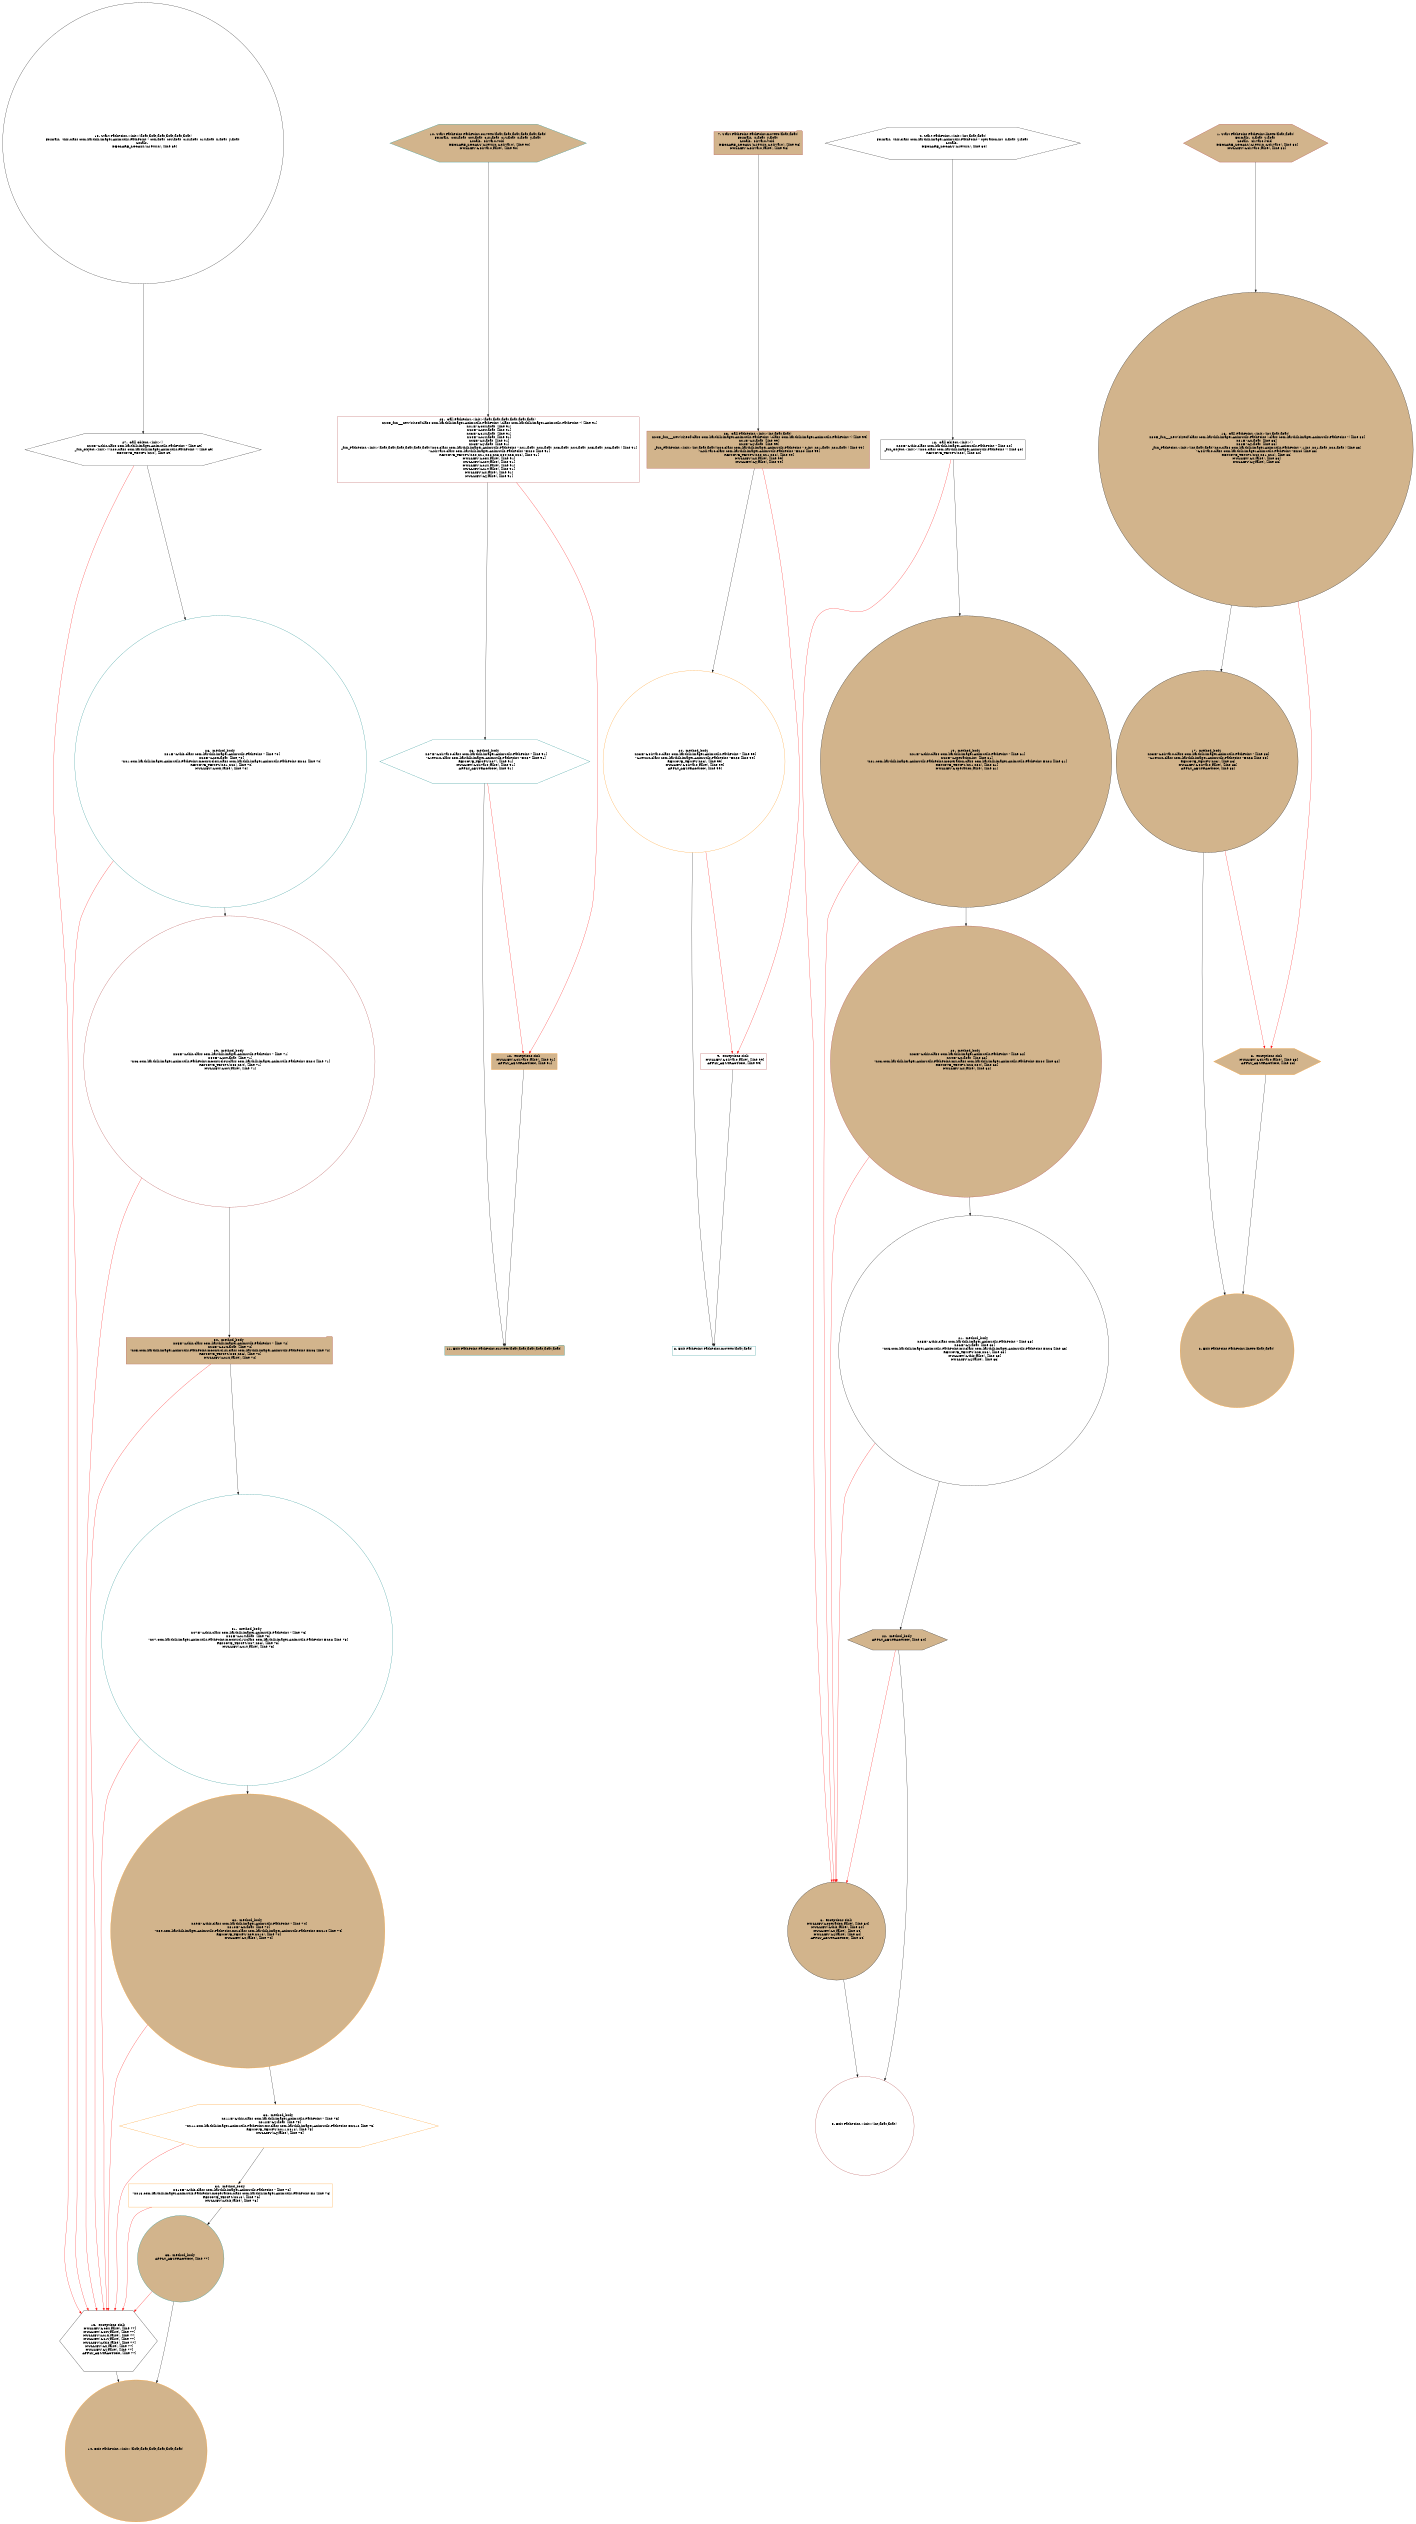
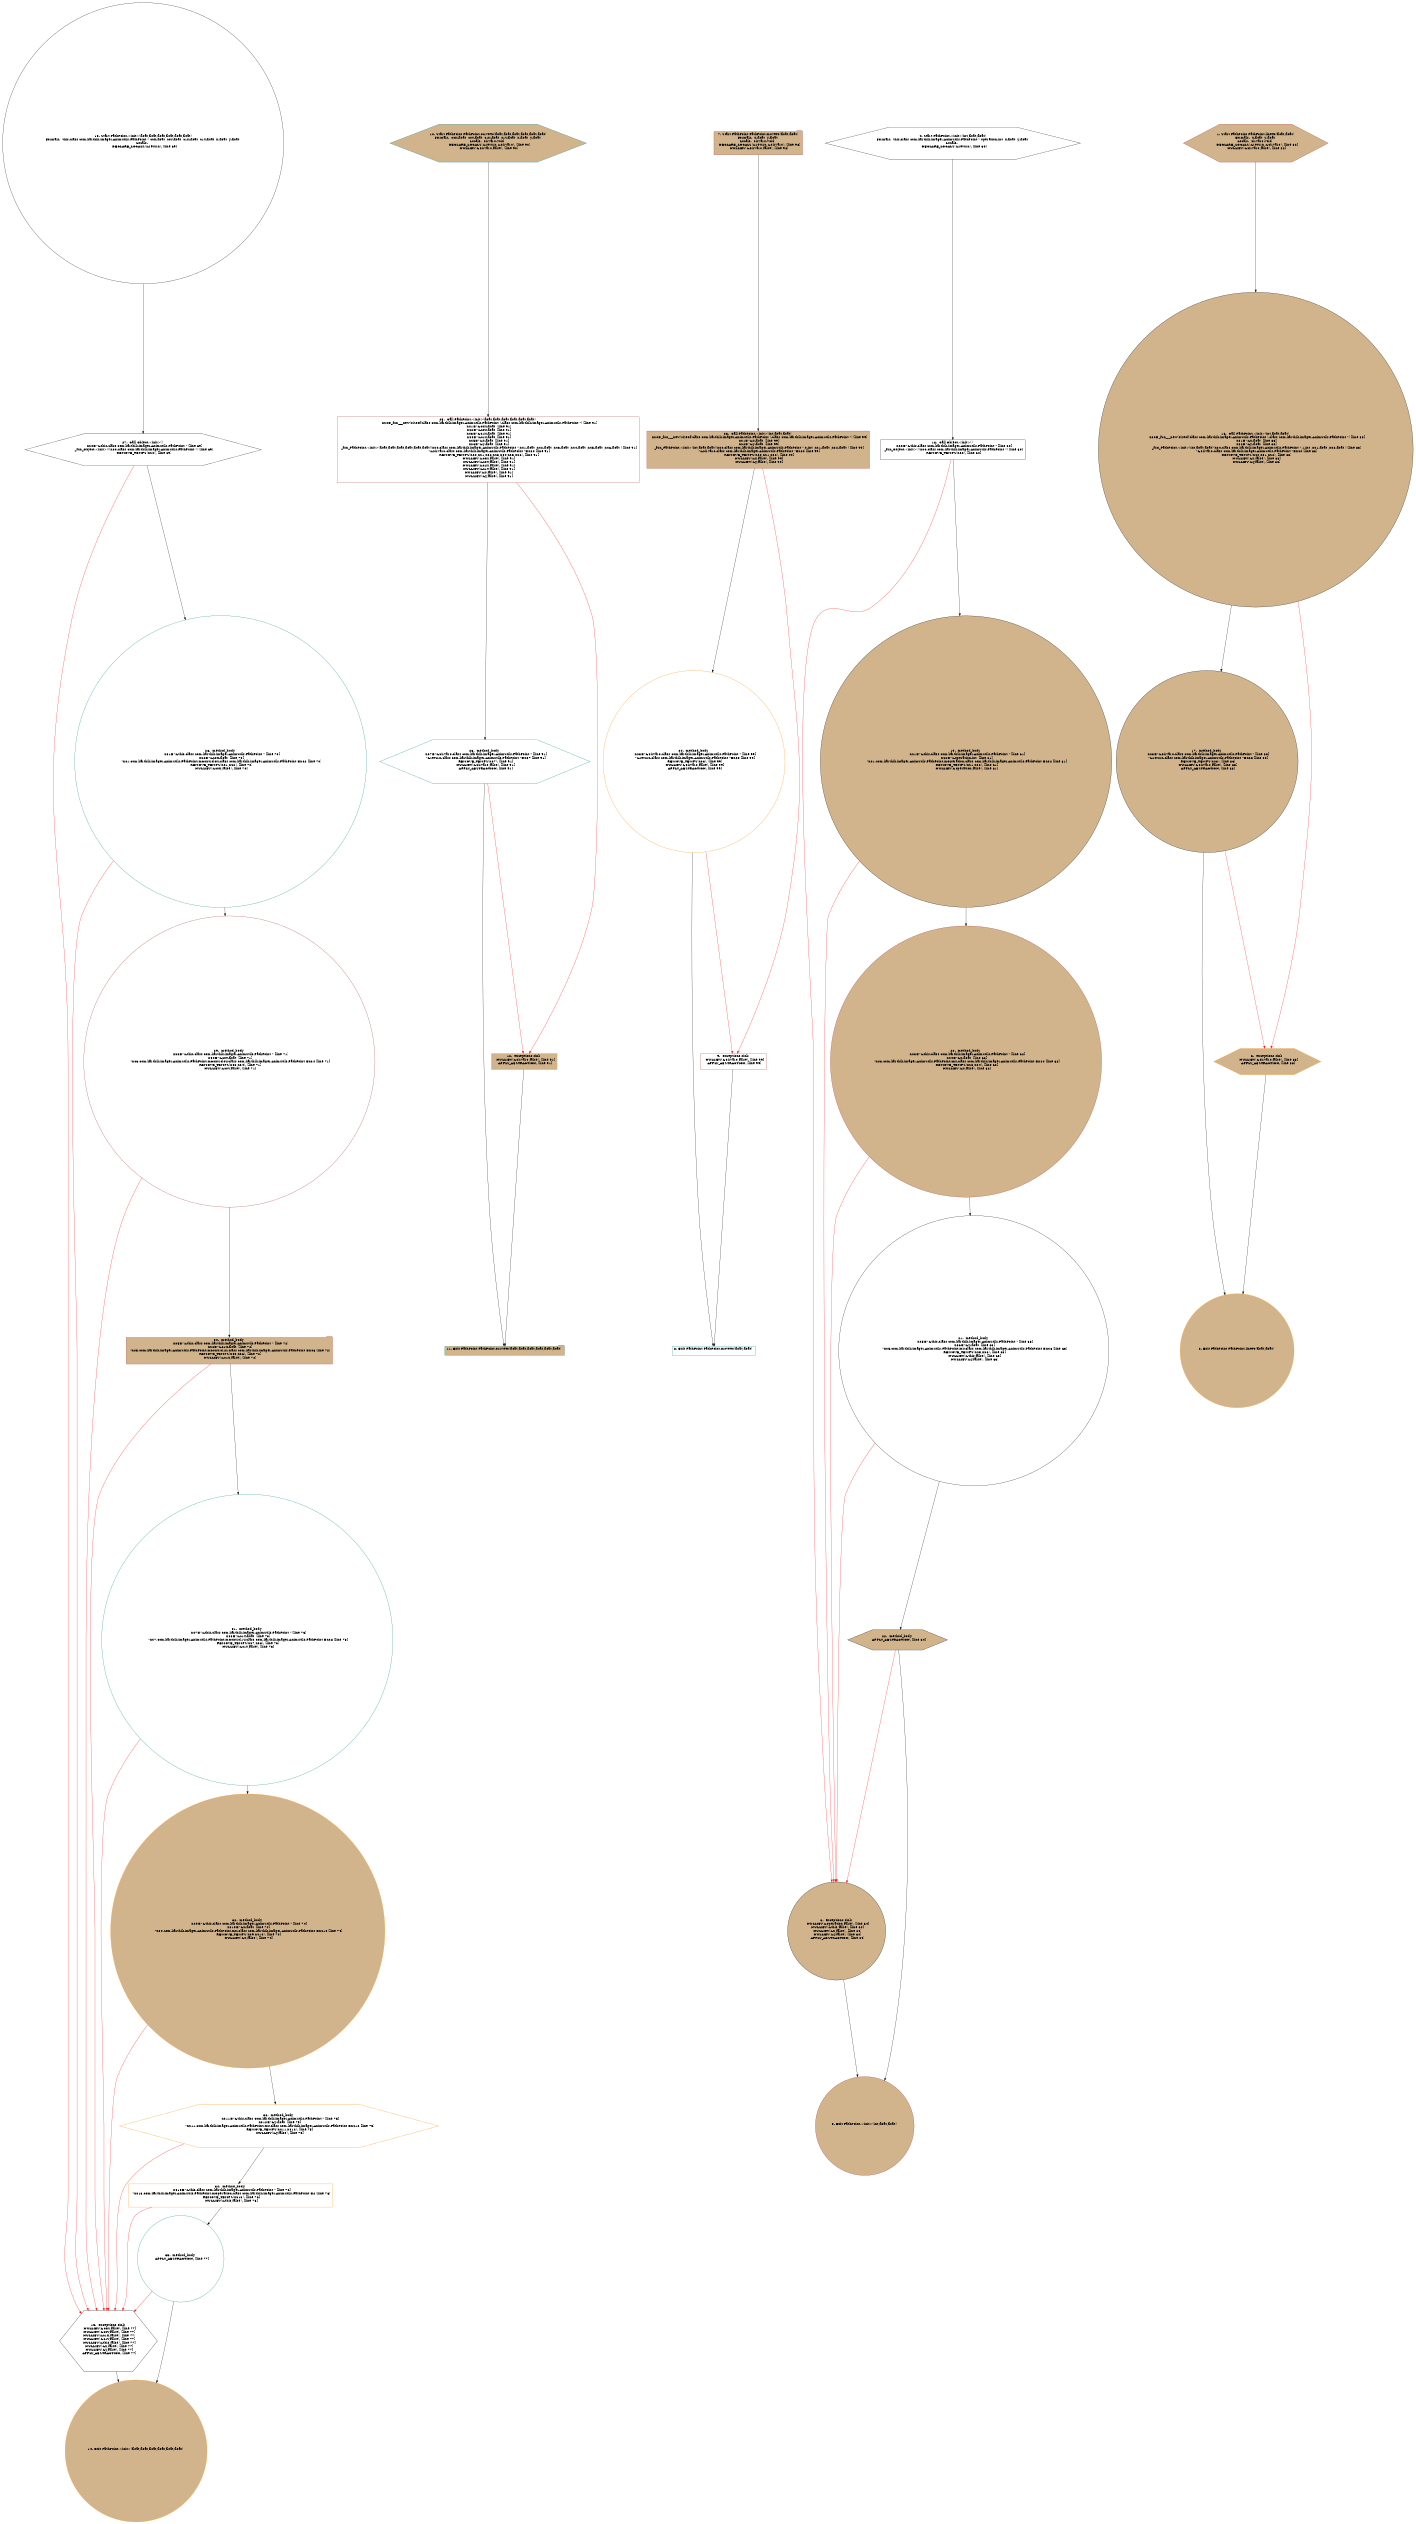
node "5: Exit PathPoint.<init>(int,float,float)": fillcolor white -> tan
node "35:  method_body APPLY_ABSTRACTION; [line 77]": fillcolor tan -> white
